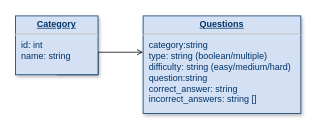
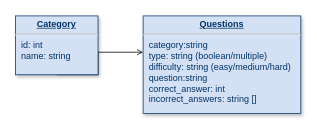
node "Questions category:string type: string (boolean/multiple) difficulty: string (easy/medium/hard) question:string correct_answer: string incorrect_answers: string []": label "Questions category:string type: string (boolean/multiple) difficulty: string (easy/medium/hard) question:string correct_answer: string incorrect_answers: string []" -> "Questions category:string type: string (boolean/multiple) difficulty: string (easy/medium/hard) question:string correct_answer: int incorrect_answers: string []"
